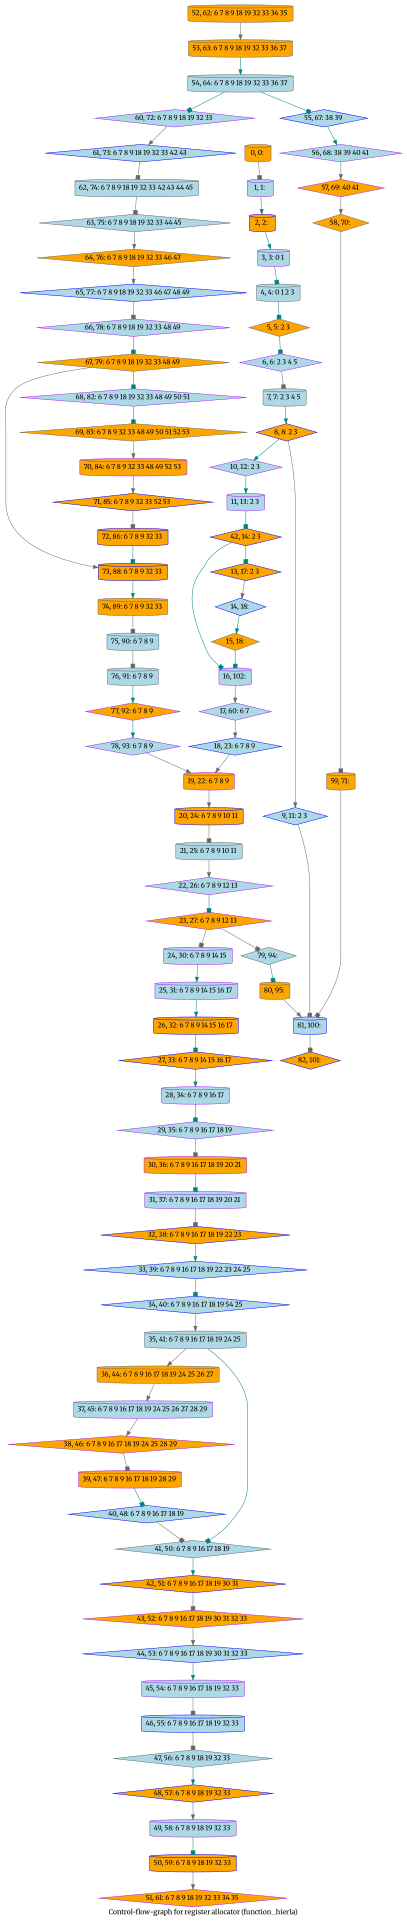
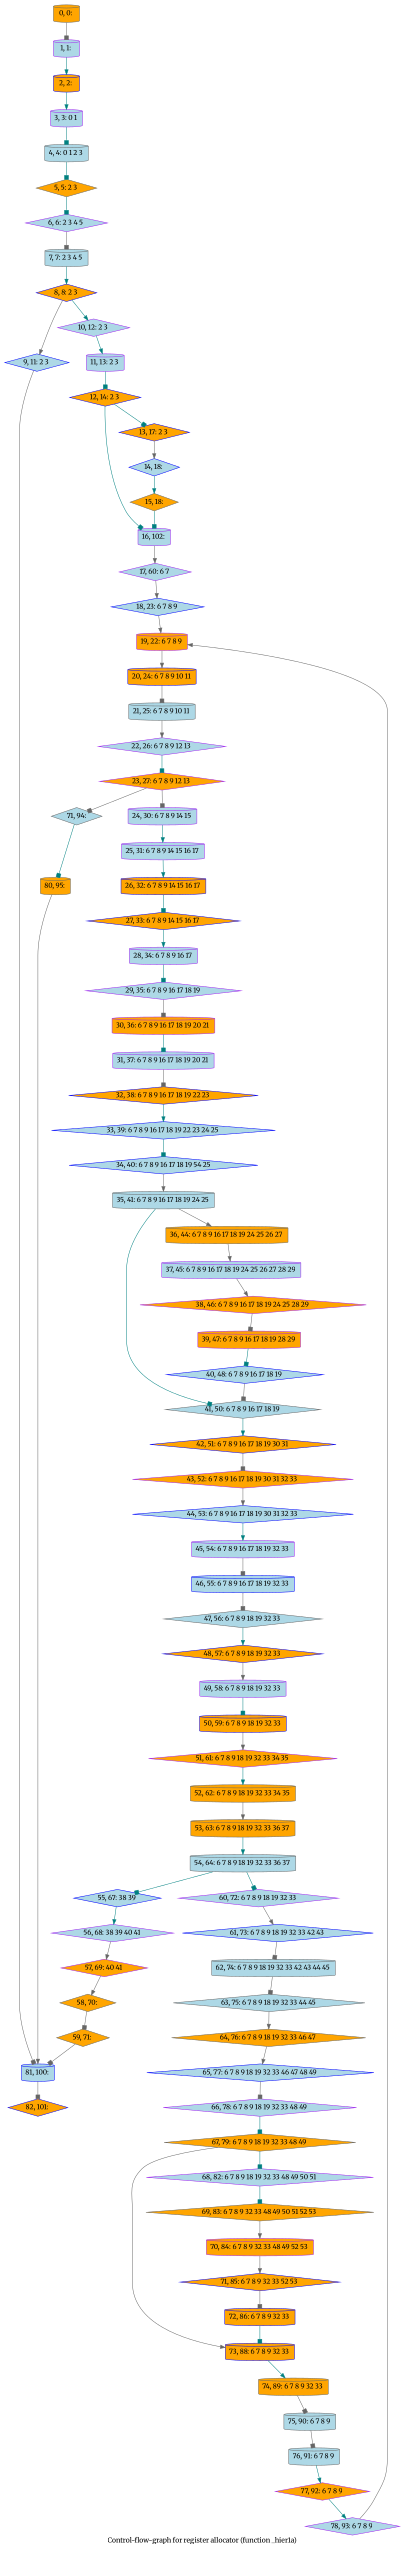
node "42, 14: 2 3": label "42, 14: 2 3" -> "12, 14: 2 3"
node "59, 71:": shape cylinder -> diamond
node "79, 94:": label "79, 94:" -> "71, 94:"
edge "51, 61: 6 7 8 9 18 19 32 33 34 35" -> "52, 62: 6 7 8 9 18 19 32 33 34 35": added
